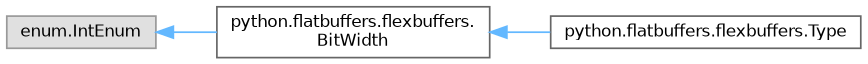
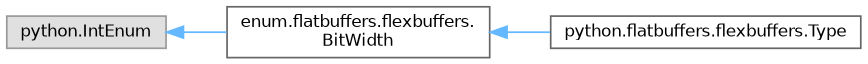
node "enum.IntEnum": label "enum.IntEnum" -> "python.IntEnum"
node "python.flatbuffers.flexbuffers. BitWidth": label "python.flatbuffers.flexbuffers. BitWidth" -> "enum.flatbuffers.flexbuffers. BitWidth"
